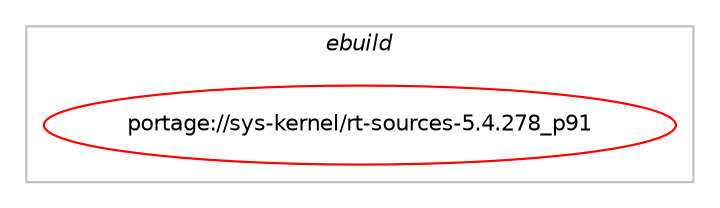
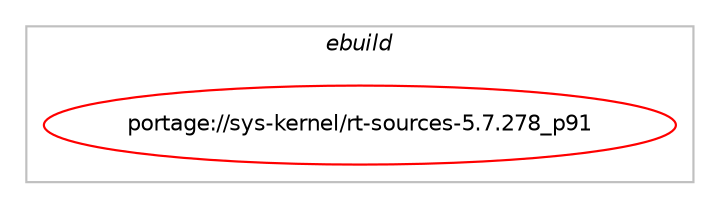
node "portage://sys-kernel/rt-sources-5.4.278_p91": label "portage://sys-kernel/rt-sources-5.4.278_p91" -> "portage://sys-kernel/rt-sources-5.7.278_p91"
